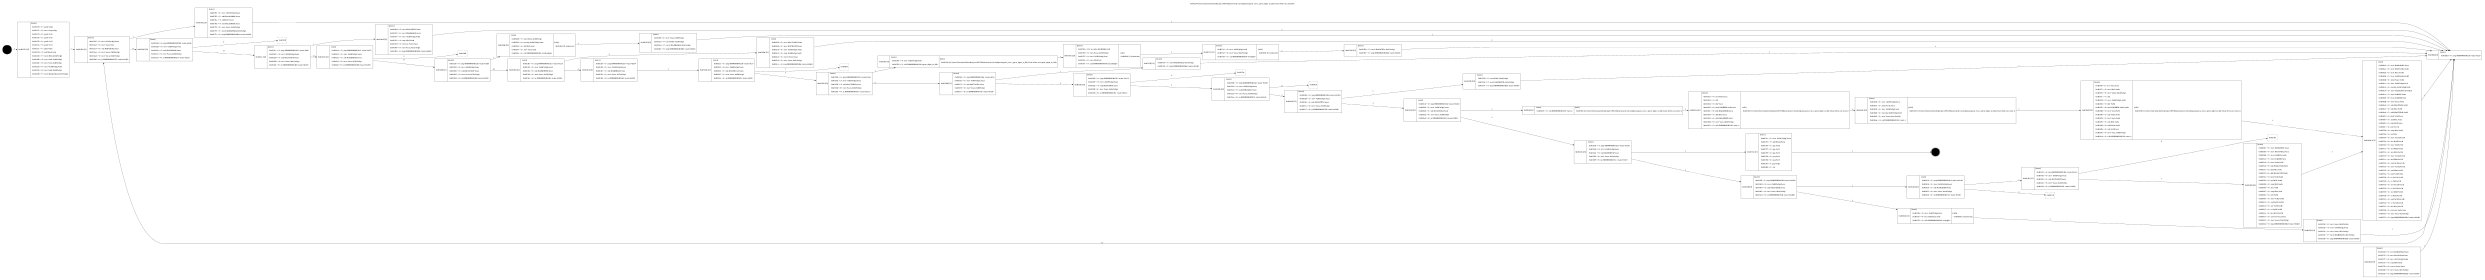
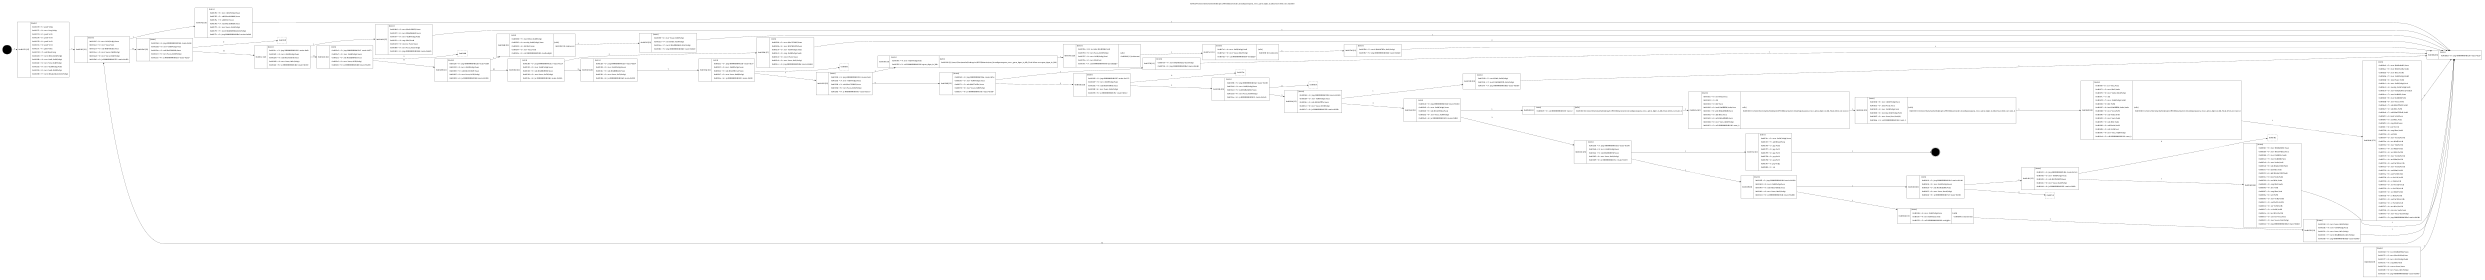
edge "0x4015d1 [88]" -> "0x4016a9 [173]": now "0x4015d1 [88]" -> "0x4018bd [5]"
